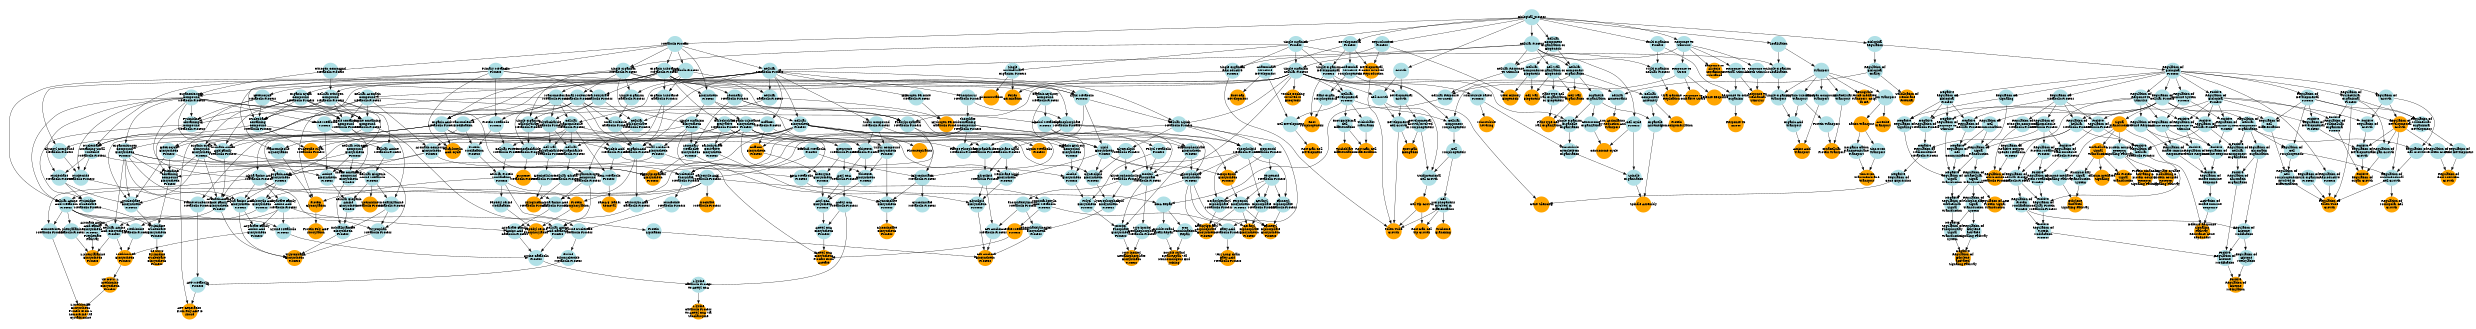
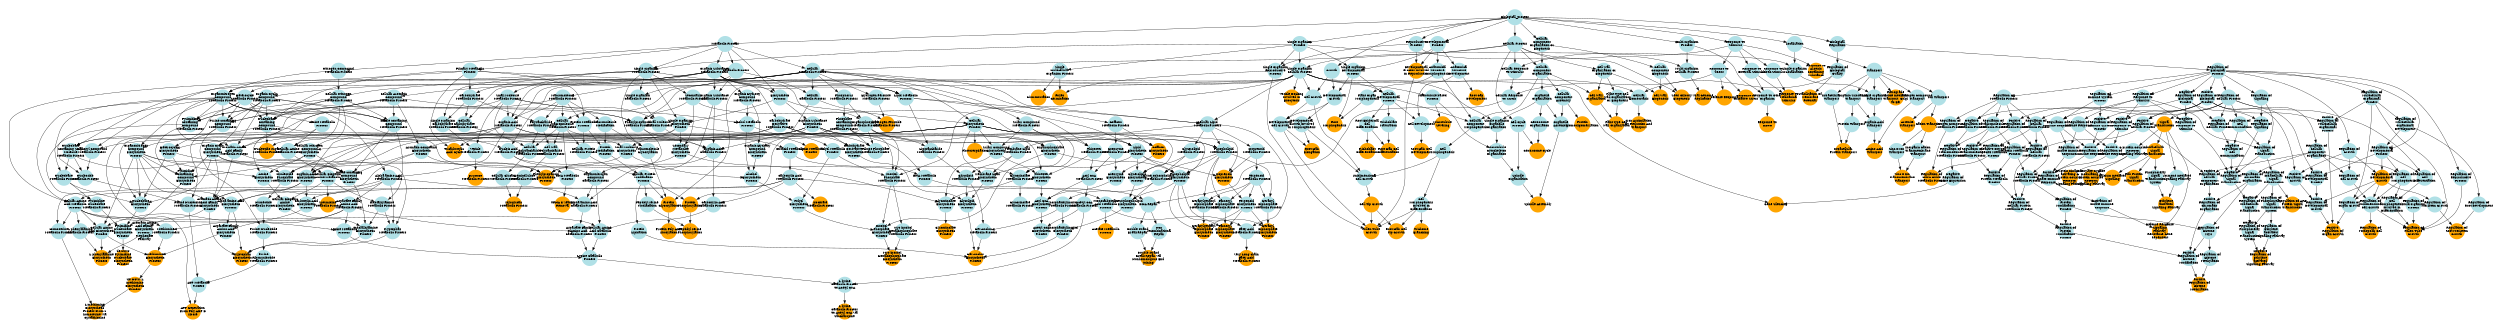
edge "Regulation Of Developmental Process" -> "Regulation Of Multicellular Organismal Development": reversed
node "Monosaccharide Metabolic Process": label "Monosaccharide Metabolic Process" -> "Vesicle Metabolic Process"
node "Regulation Of Histone Modification": label "Regulation Of Histone Modification" -> "Regulation Of Histone Myo"
node "Acetyl CoA Biosynthetic Process From Acetate": removed
